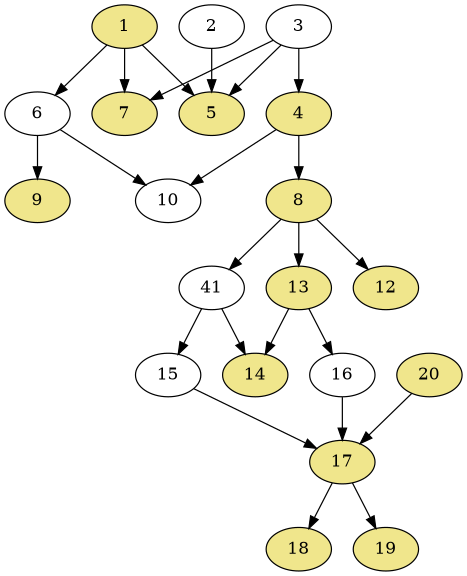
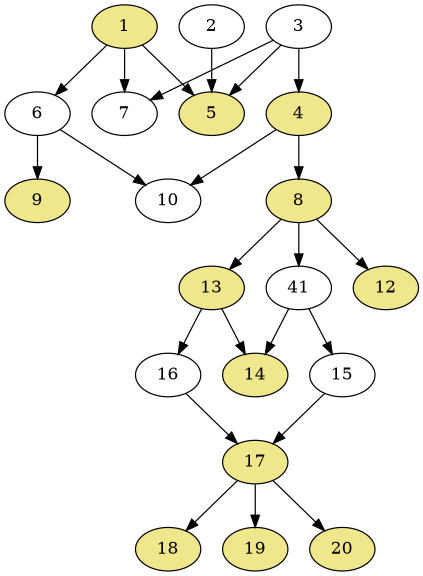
node "7": fillcolor khaki -> white
edge "20" -> "17": reversed
